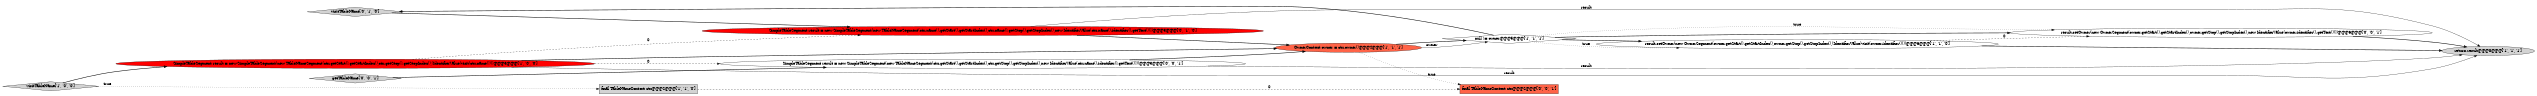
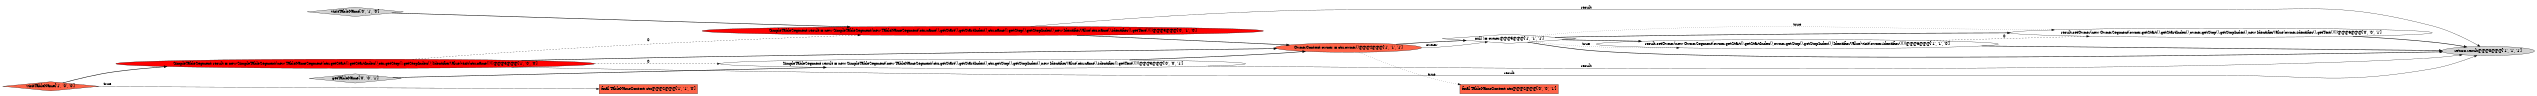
edge "null != owner@@@5@@@['1', '1', '1']" -> "visitTableName['0', '1', '0']": now "null != owner@@@5@@@['1', '1', '1']" -> "return result@@@8@@@['1', '1', '1']"
node "visitTableName['1', '0', '0']": fillcolor lightgray -> tomato
edge "visitTableName['1', '0', '0']" -> "final TableNameContext ctx@@@2@@@['1', '1', '0']": style dotted -> solid
node "final TableNameContext ctx@@@2@@@['1', '1', '0']": fillcolor lightgray -> tomato
edge "final TableNameContext ctx@@@2@@@['1', '1', '0']" -> "final TableNameContext ctx@@@2@@@['0', '0', '1']": removed, label "0"
